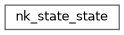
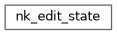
node "nk_state_state": label "nk_state_state" -> "nk_edit_state"
